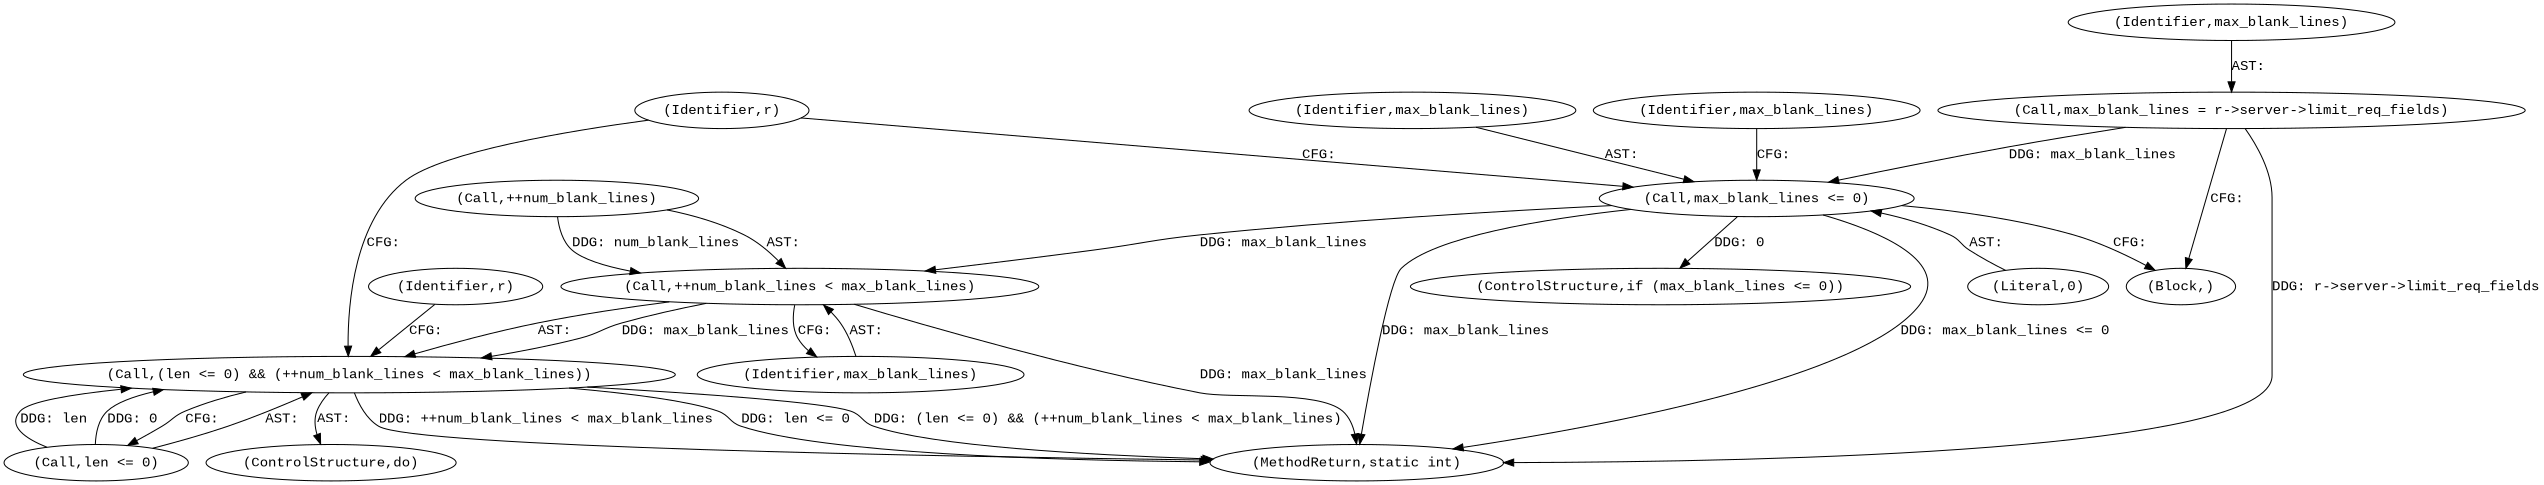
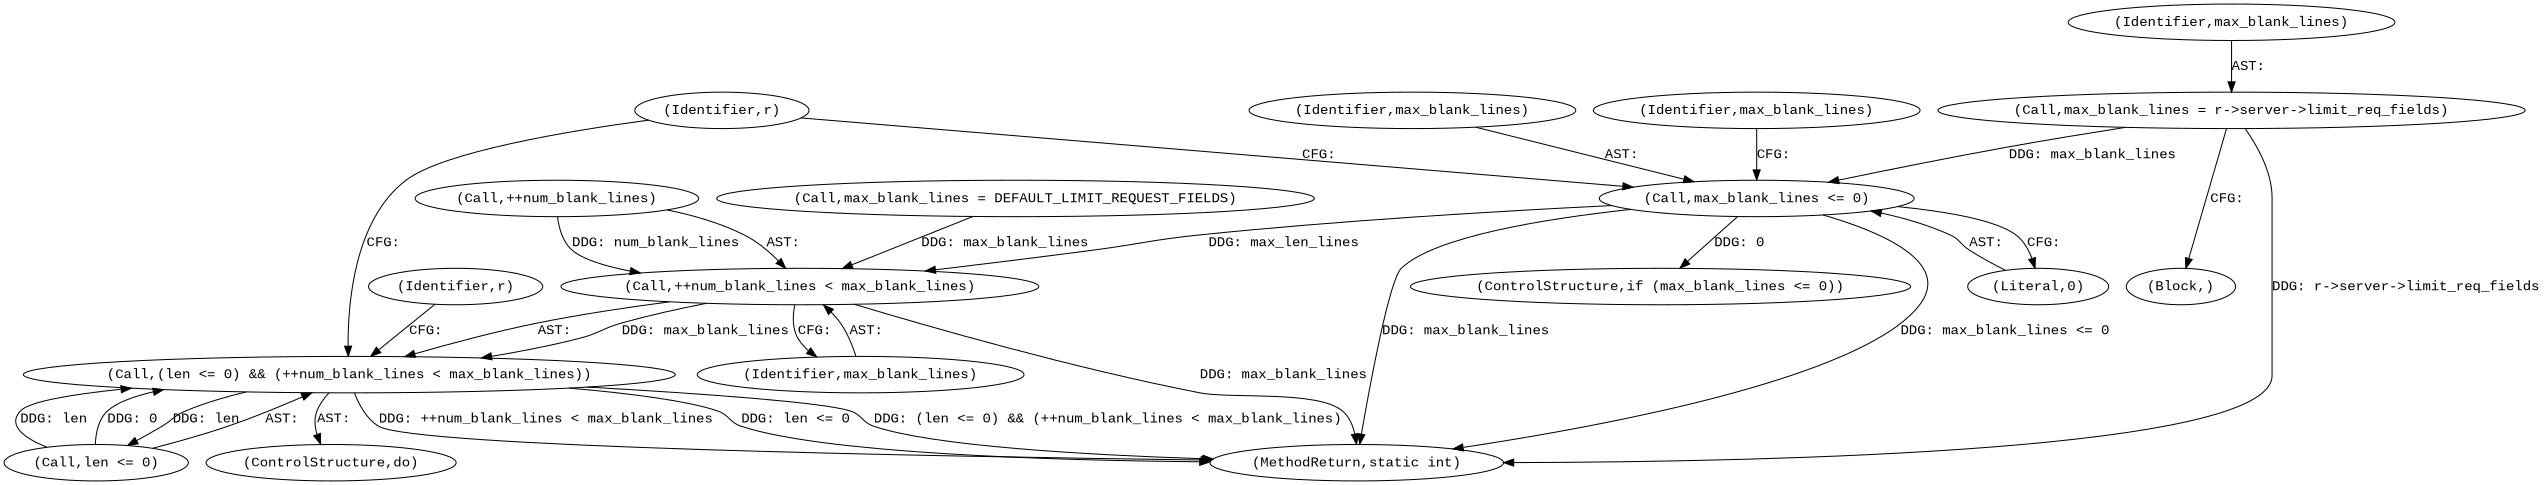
node "(Call,max_blank_lines = DEFAULT_LIMIT_REQUEST_FIELDS)": added
edge "(Call,max_blank_lines <= 0)" -> "(Block,)": now "(Call,max_blank_lines <= 0)" -> "(Literal,0)"
edge "(Call,max_blank_lines <= 0)" -> "(Call,++num_blank_lines < max_blank_lines)": label "DDG: max_blank_lines" -> "DDG: max_len_lines"
edge "(Call,(len <= 0) && (++num_blank_lines < max_blank_lines))" -> "(Call,len <= 0)": label "CFG: " -> "DDG: len"
